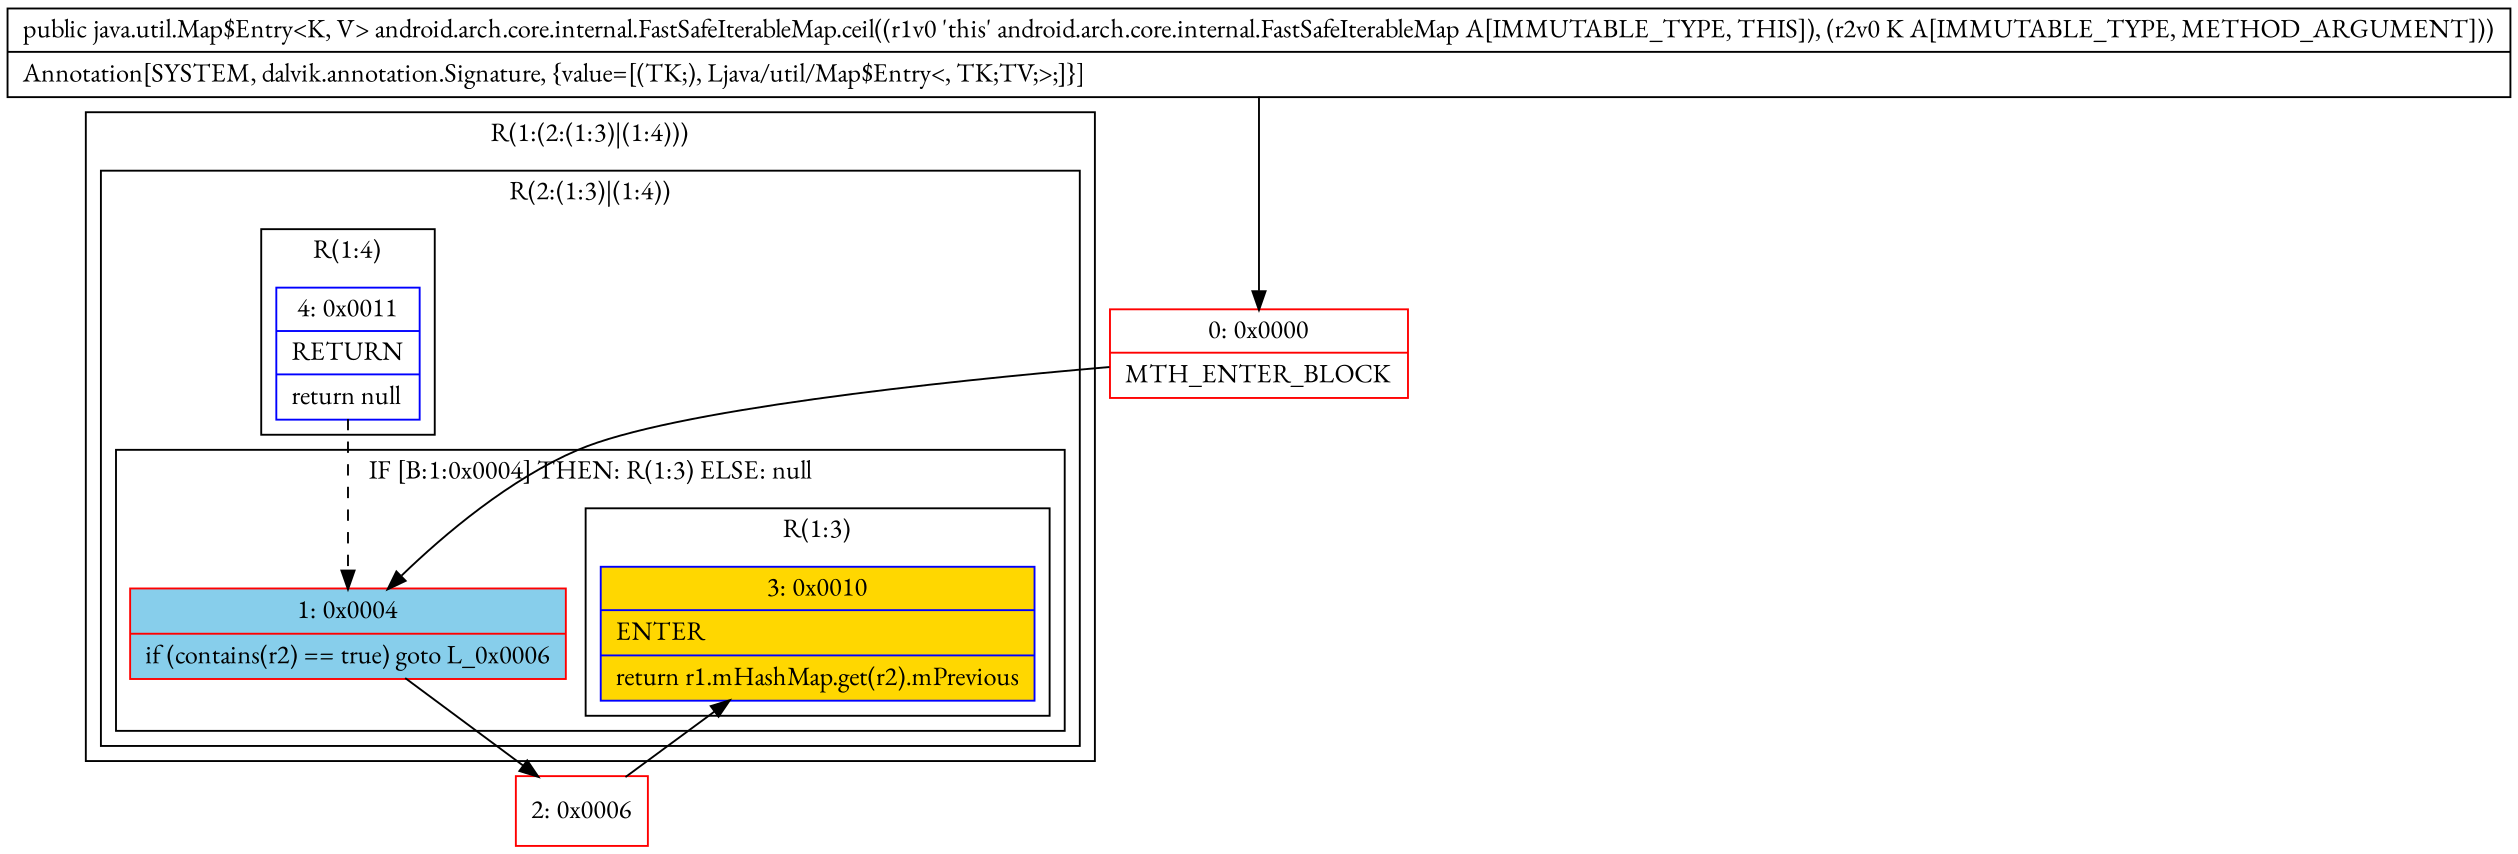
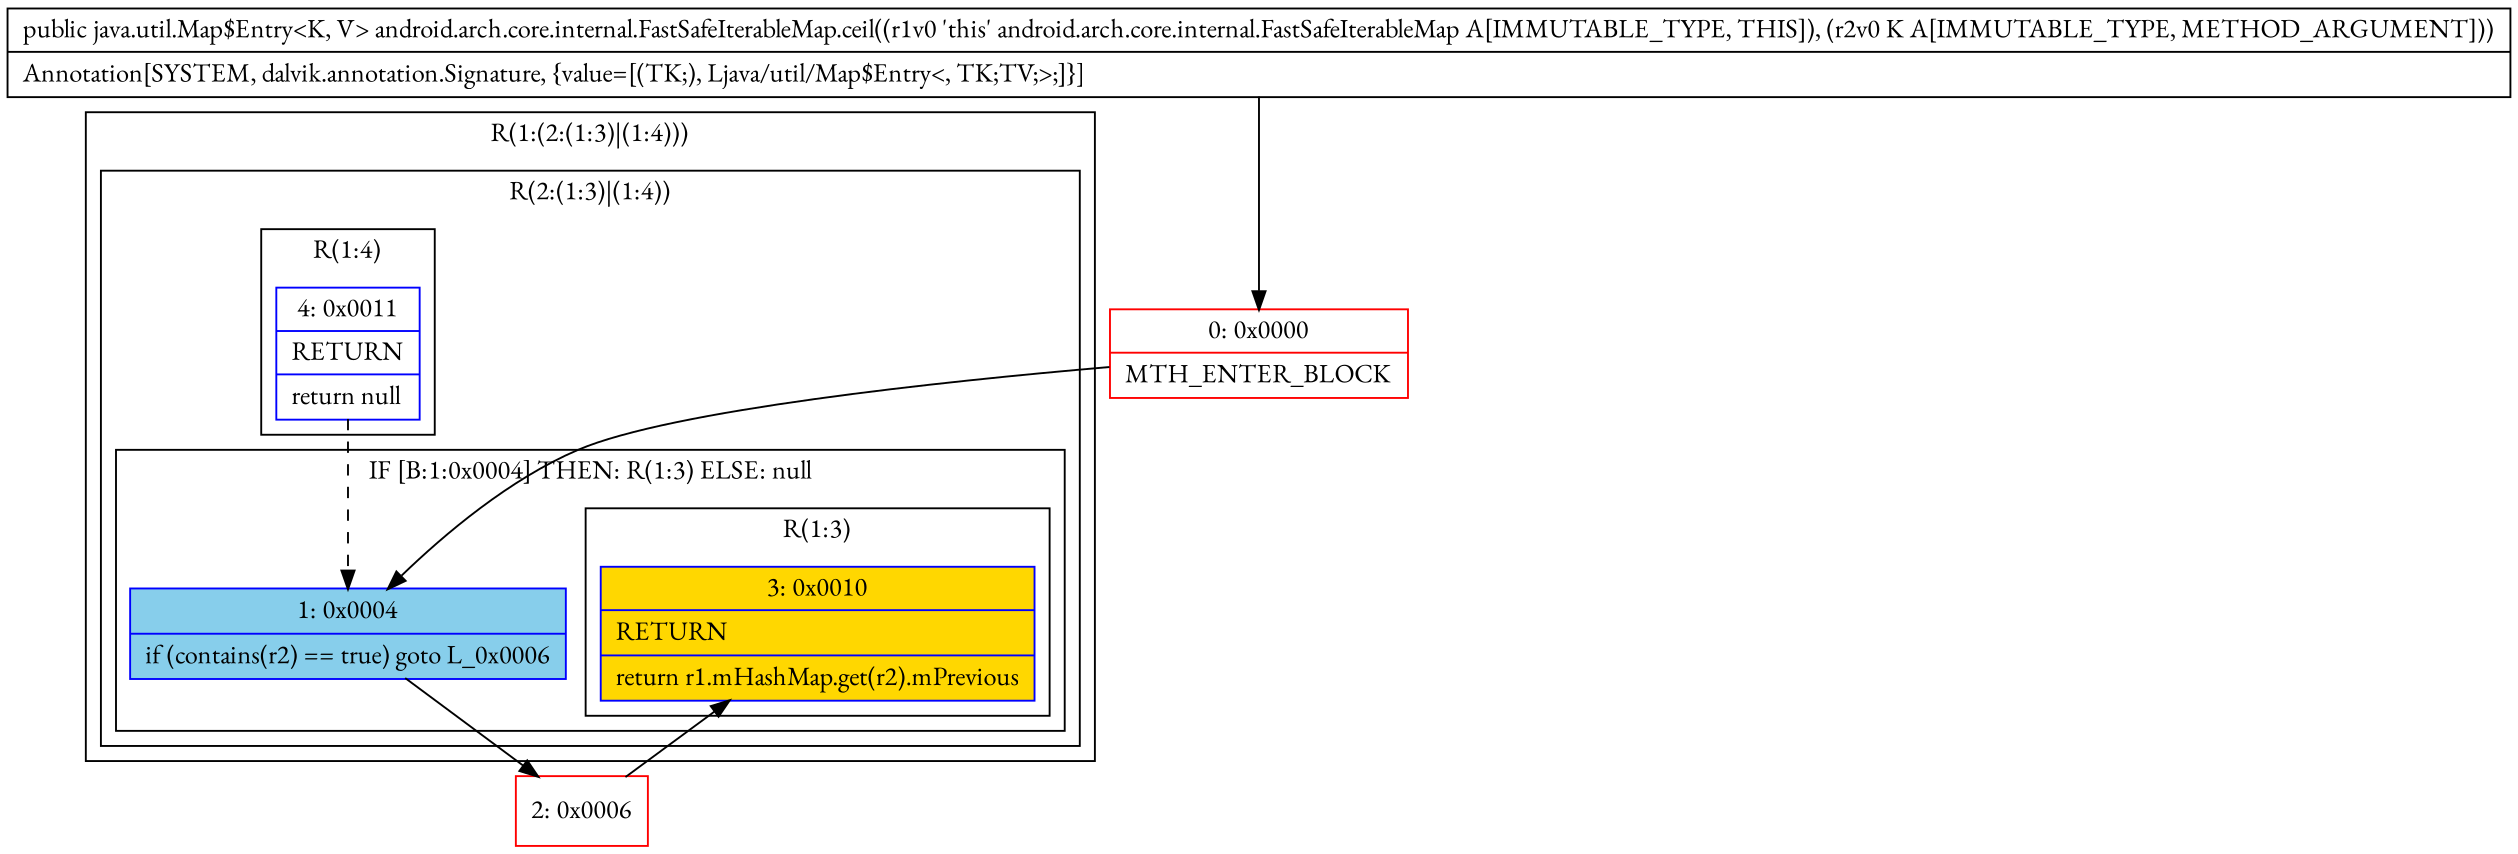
node "3: 0x0010": text "ENTER" -> "RETURN"
node "1: 0x0004": color red -> blue
